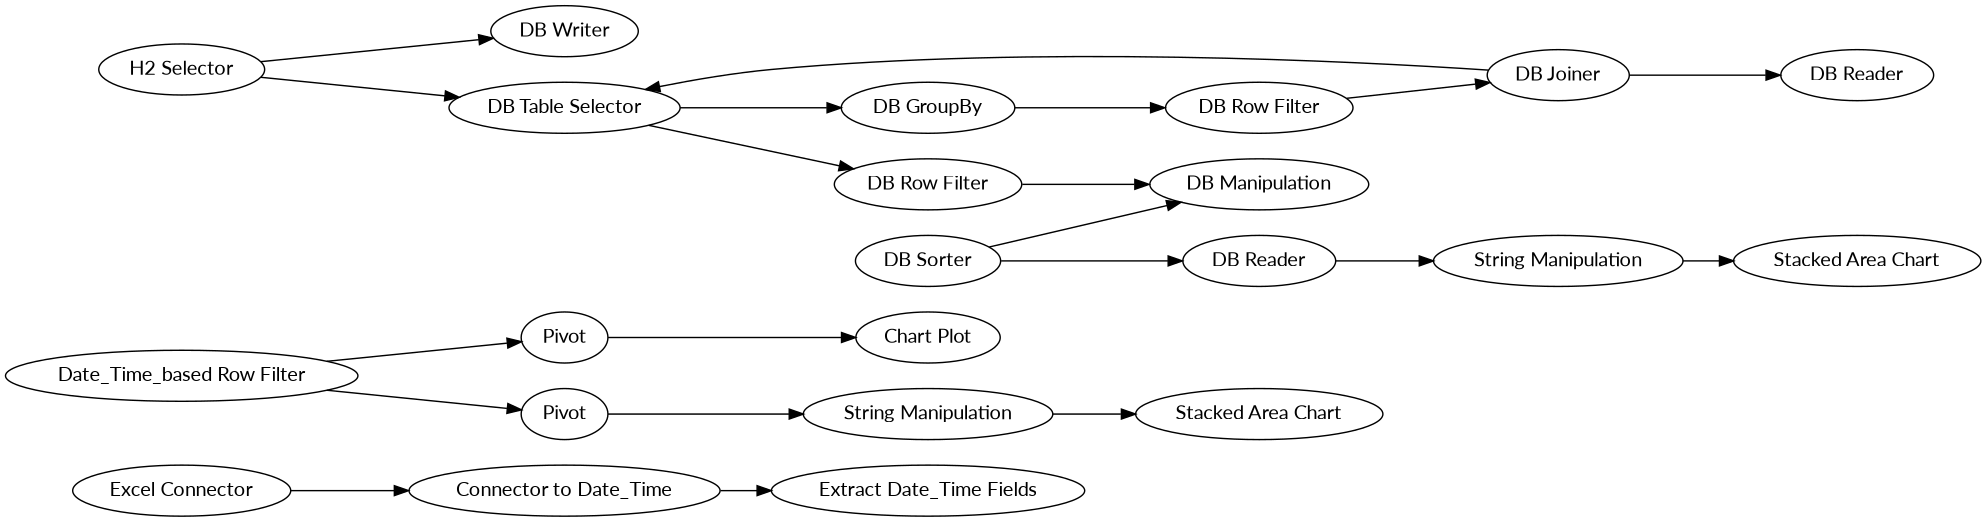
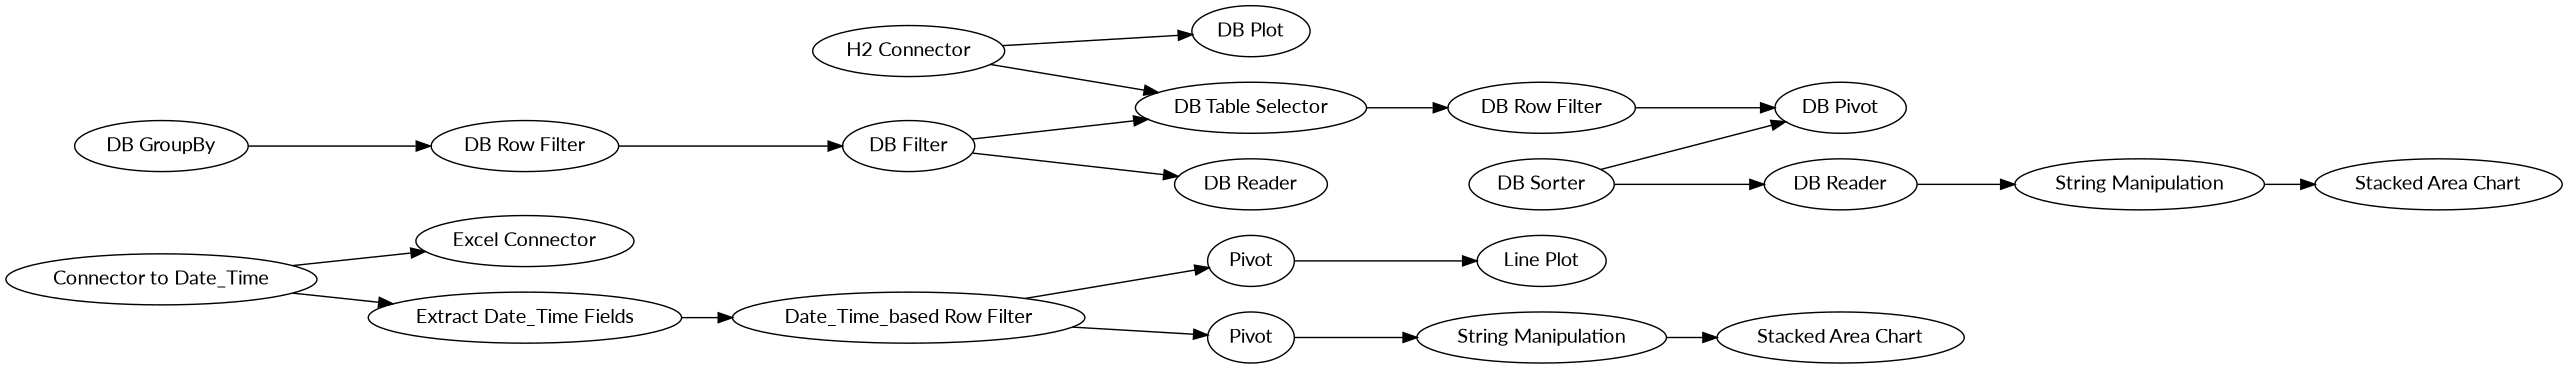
node "DB Writer": label "DB Writer" -> "DB Plot"
node "H2 Selector": label "H2 Selector" -> "H2 Connector"
node "DB Joiner": label "DB Joiner" -> "DB Filter"
edge "DB Table Selector" -> "DB GroupBy": removed
node "DB Manipulation": label "DB Manipulation" -> "DB Pivot"
edge "Extract Date_Time Fields" -> "Date_Time_based Row Filter": added
node "Chart Plot": label "Chart Plot" -> "Line Plot"
edge "Excel Connector" -> "Connector to Date_Time": reversed
